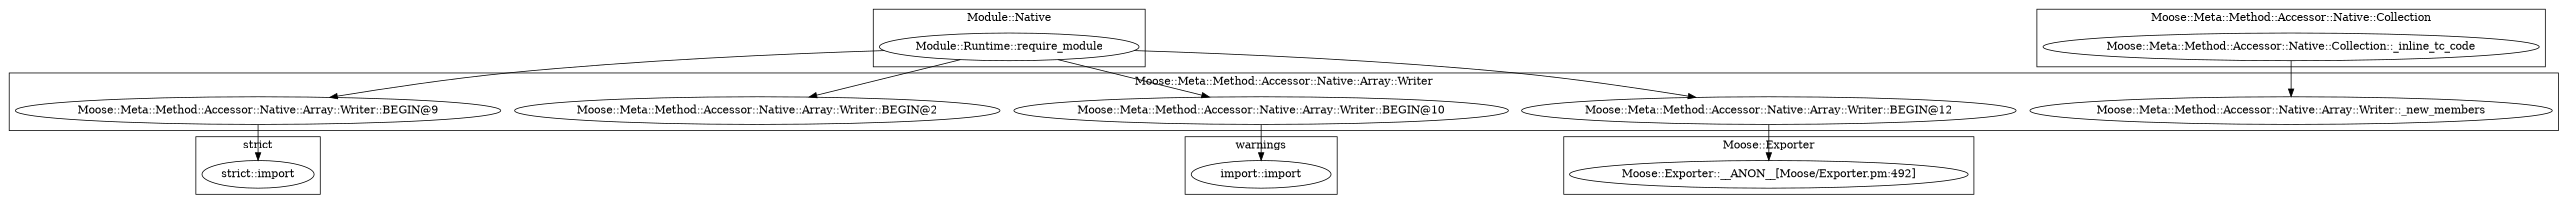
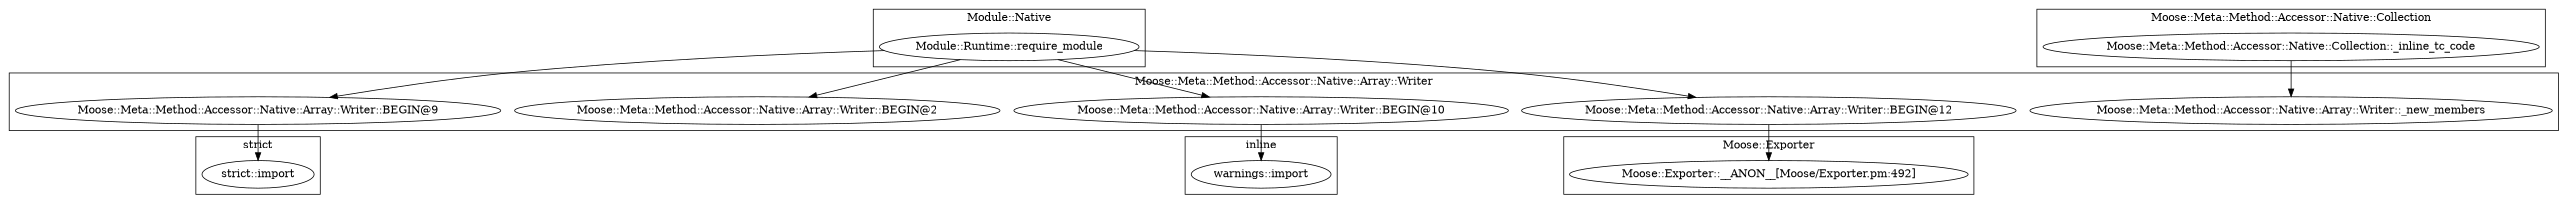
cluster "warnings": label "warnings" -> "inline"
node "import::import": label "import::import" -> "warnings::import"
